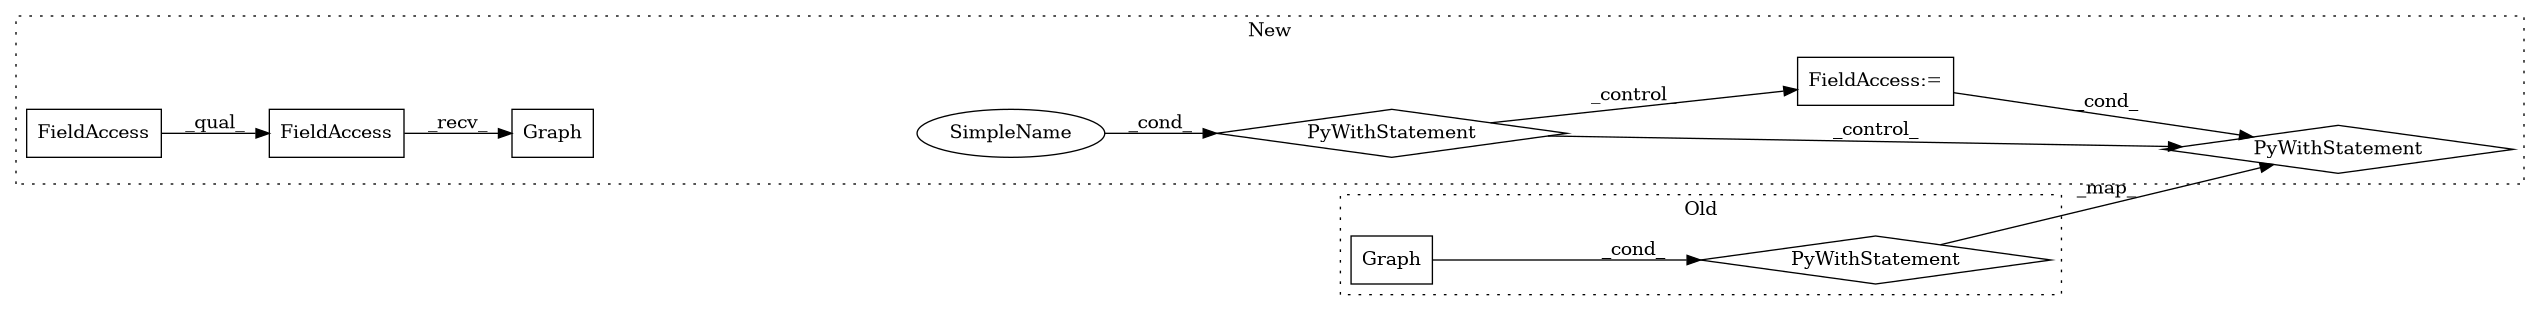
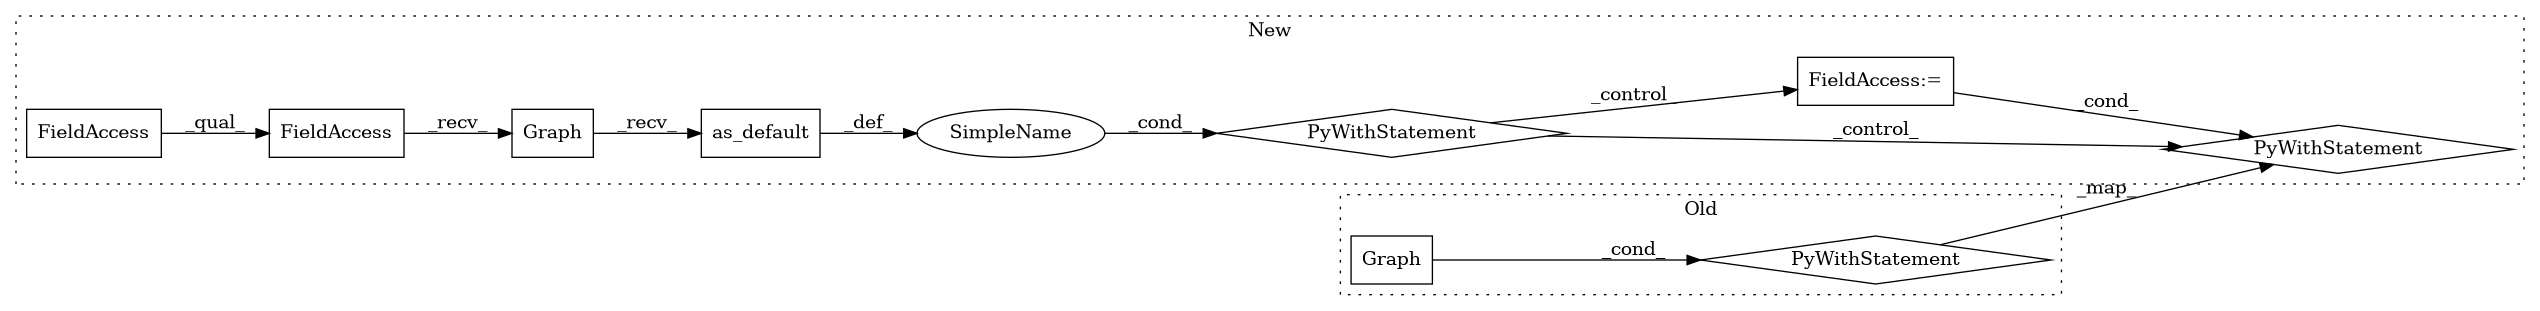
node "as_default": added
